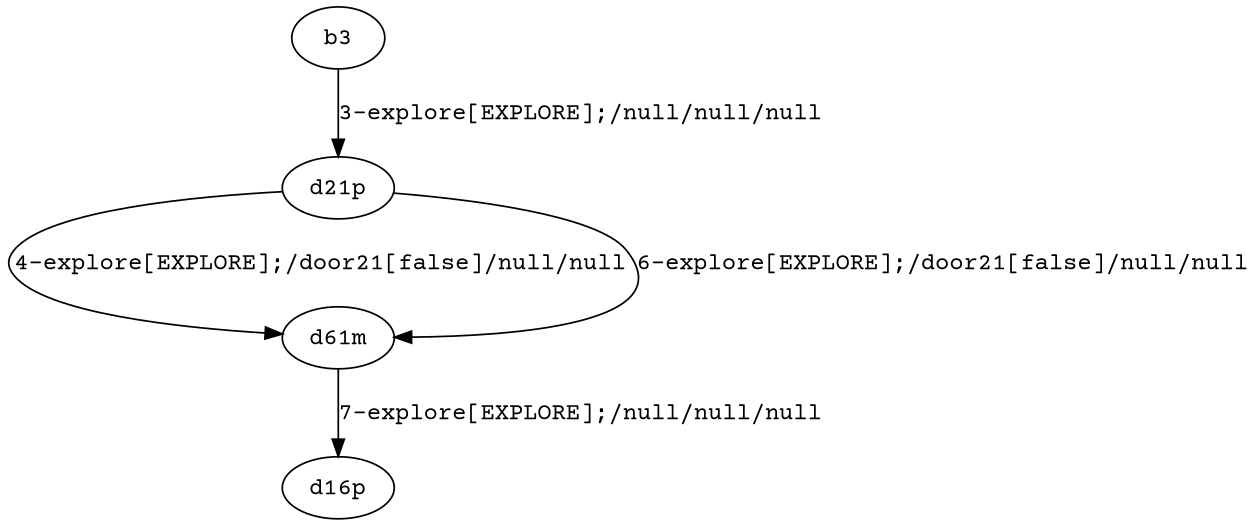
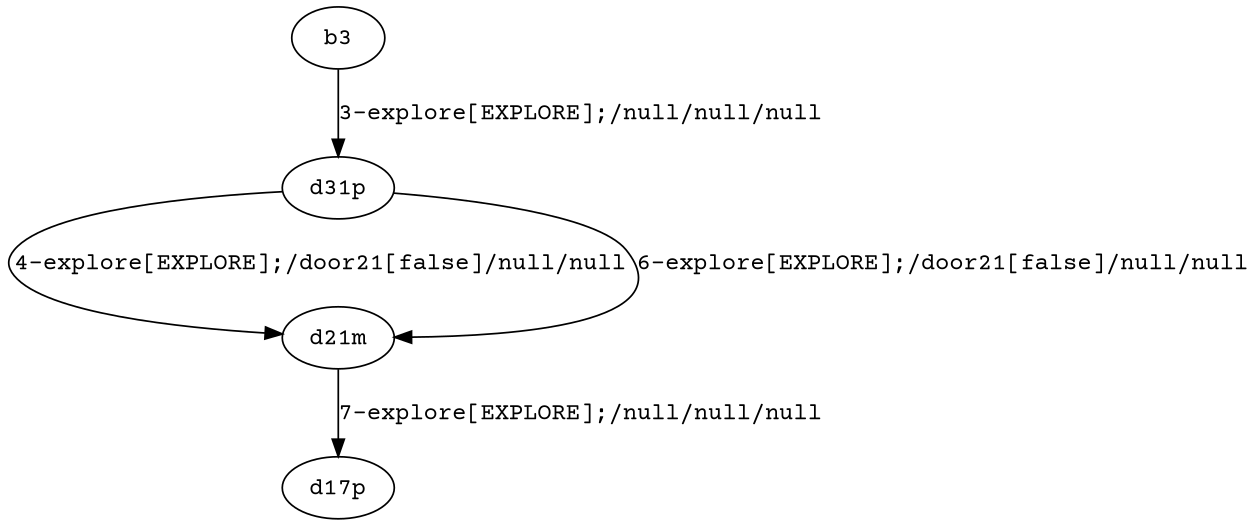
node "d21p": label "d21p" -> "d31p"
node "d61m": label "d61m" -> "d21m"
node "d16p": label "d16p" -> "d17p"
